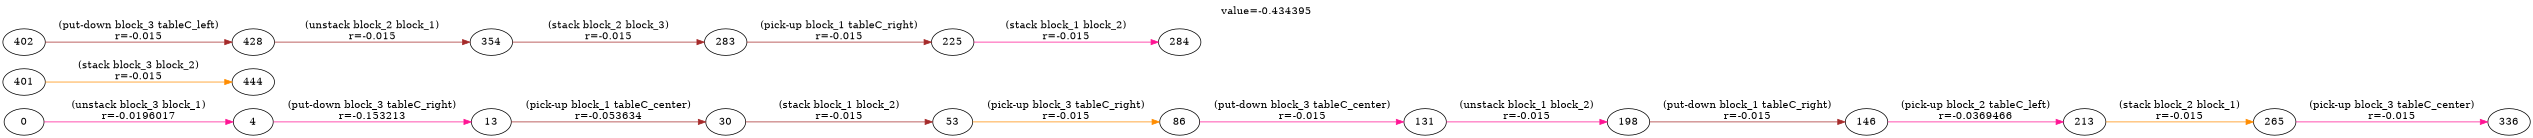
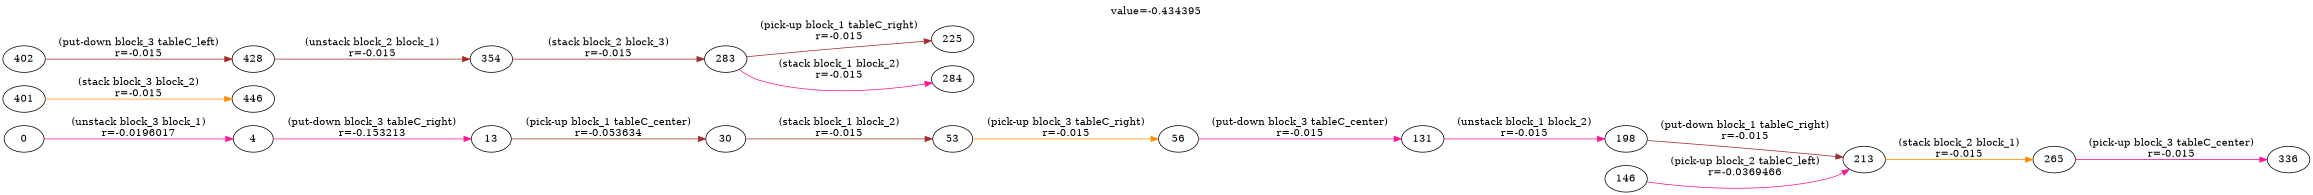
edge "225" -> "284": now "283" -> "284"
node "444": label "444" -> "446"
node "86": label "86" -> "56"
edge "198" -> "146": now "198" -> "213"
